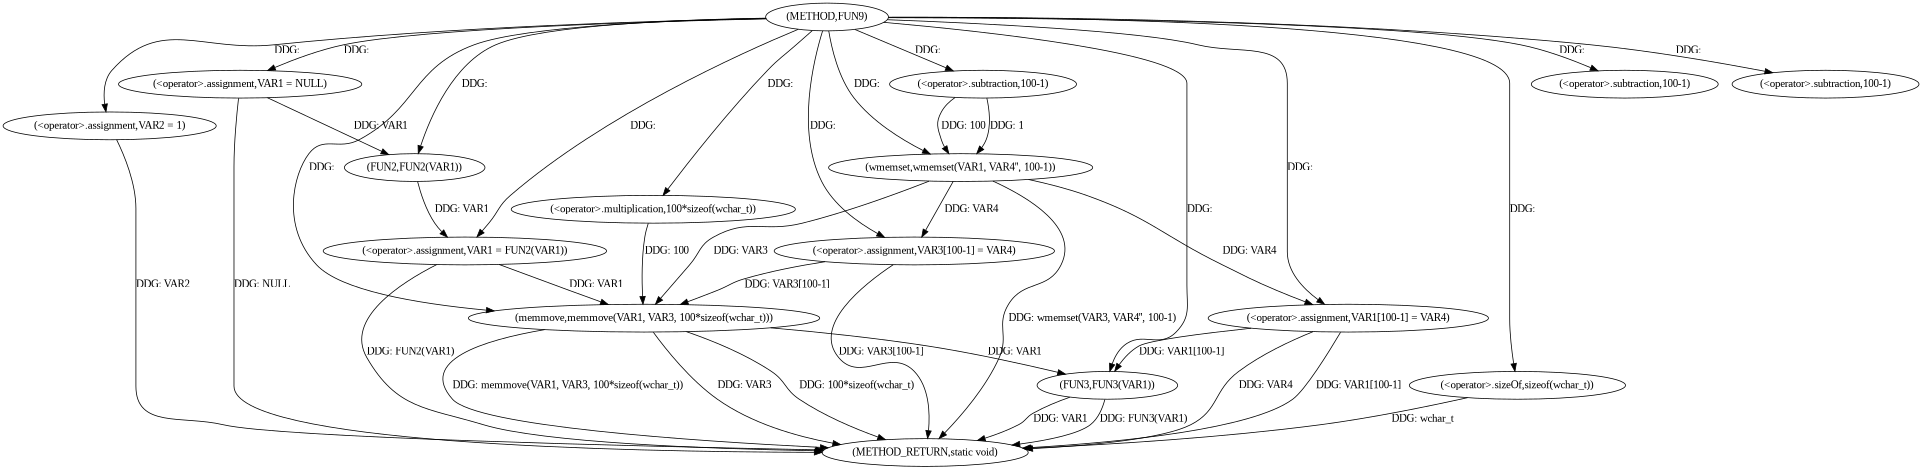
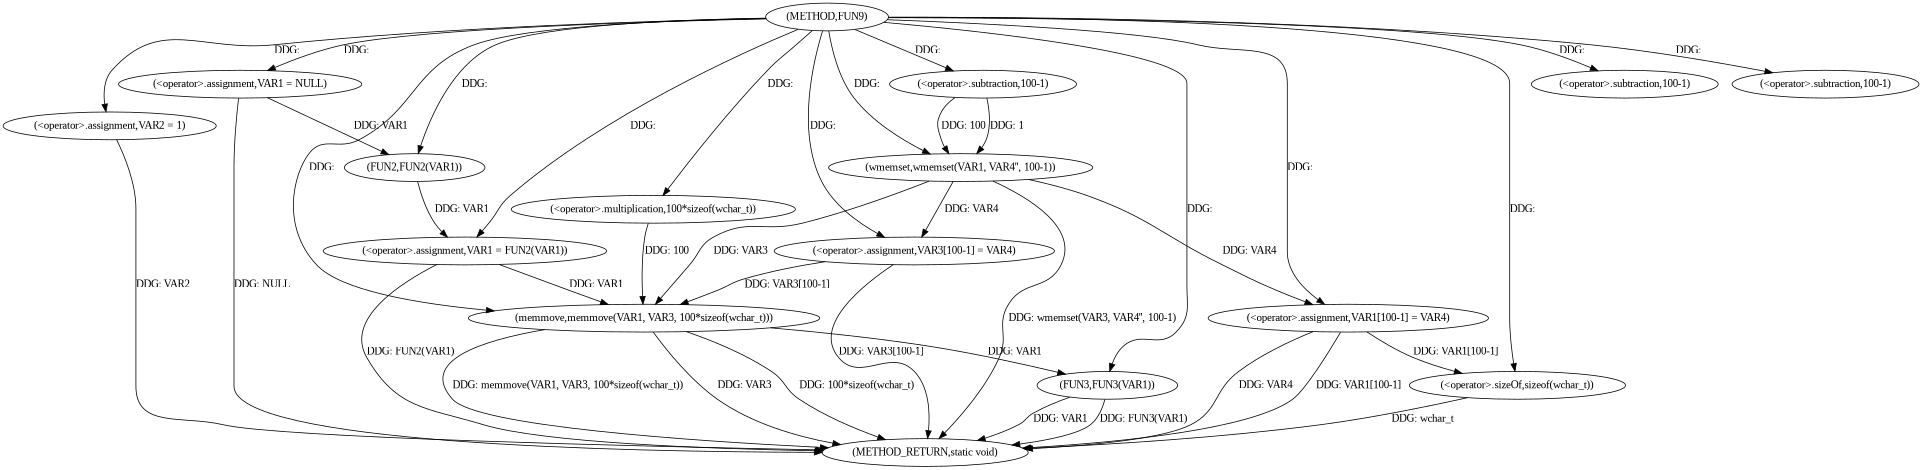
edge "(<operator>.assignment,VAR1[100-1] = VAR4)" -> "(FUN3,FUN3(VAR1))": now "(<operator>.assignment,VAR1[100-1] = VAR4)" -> "(<operator>.sizeOf,sizeof(wchar_t))"
